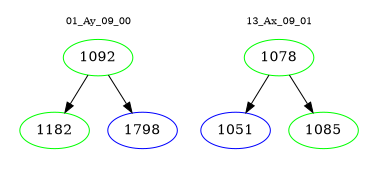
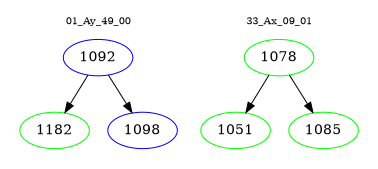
cluster "01_Ay_09_00": label "01_Ay_09_00" -> "01_Ay_49_00"
cluster "13_Ax_09_01": label "13_Ax_09_01" -> "33_Ax_09_01"
node "1092": color green -> blue
node "1798": label "1798" -> "1098"
node "1051": color blue -> green
